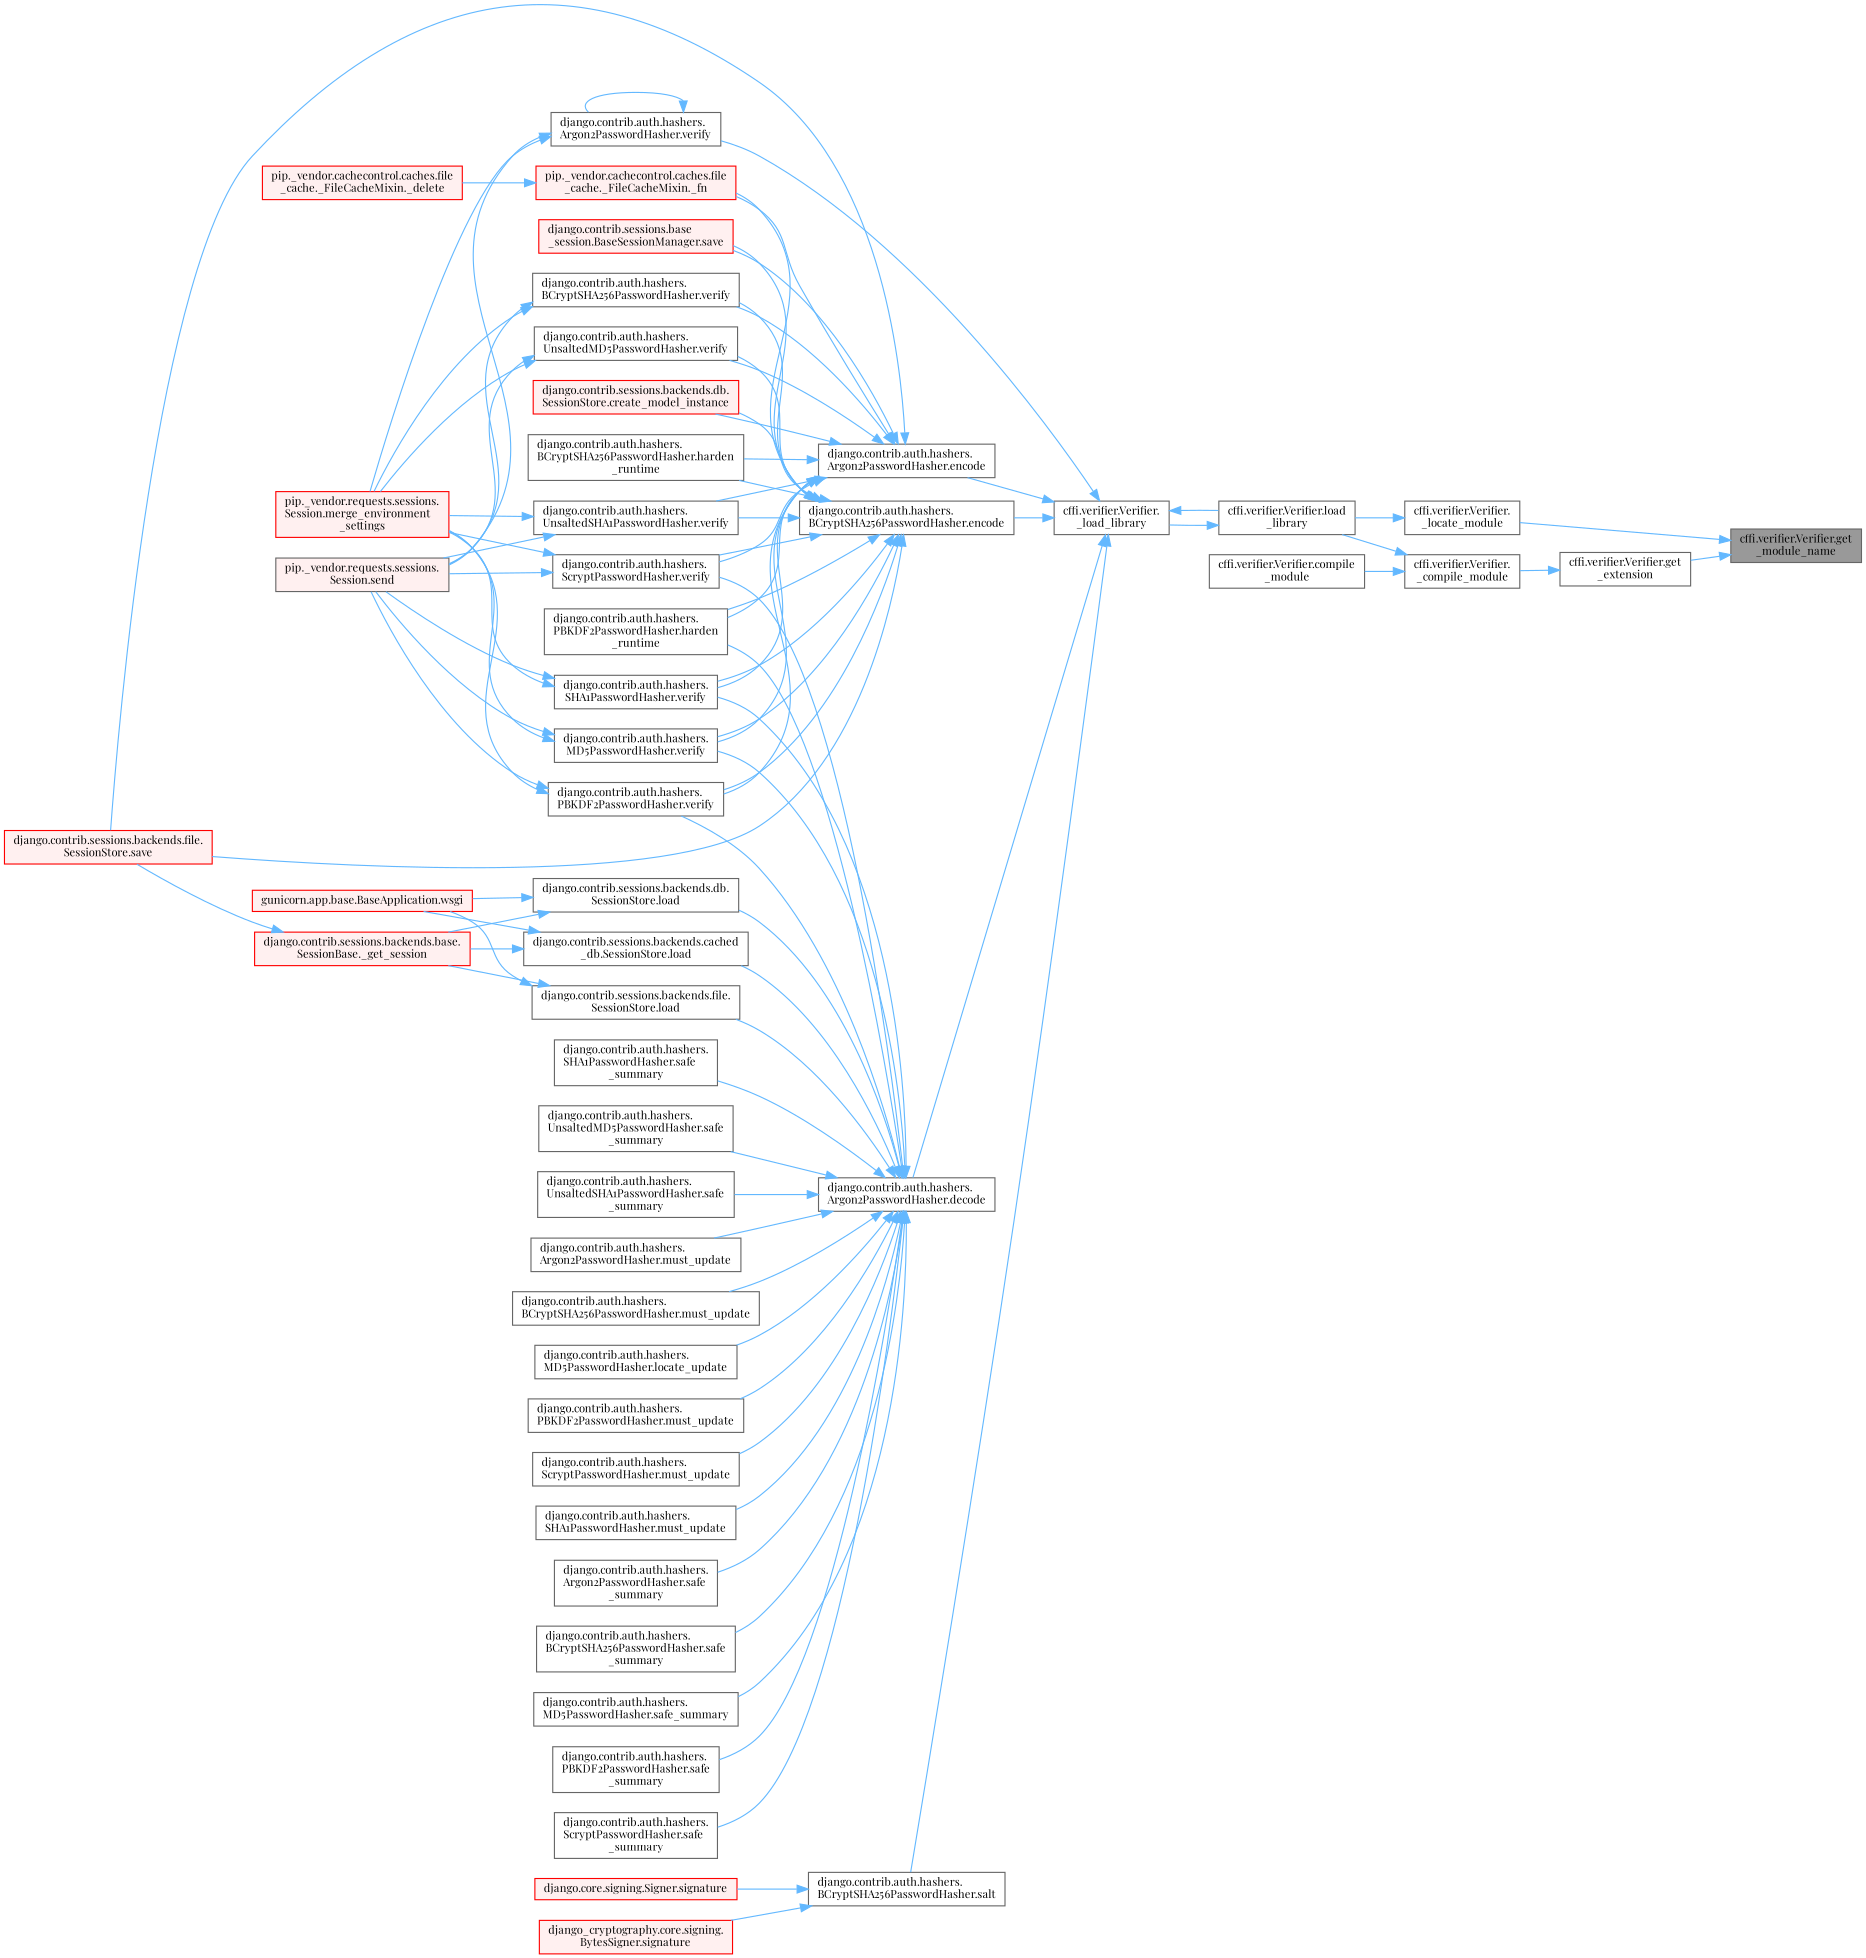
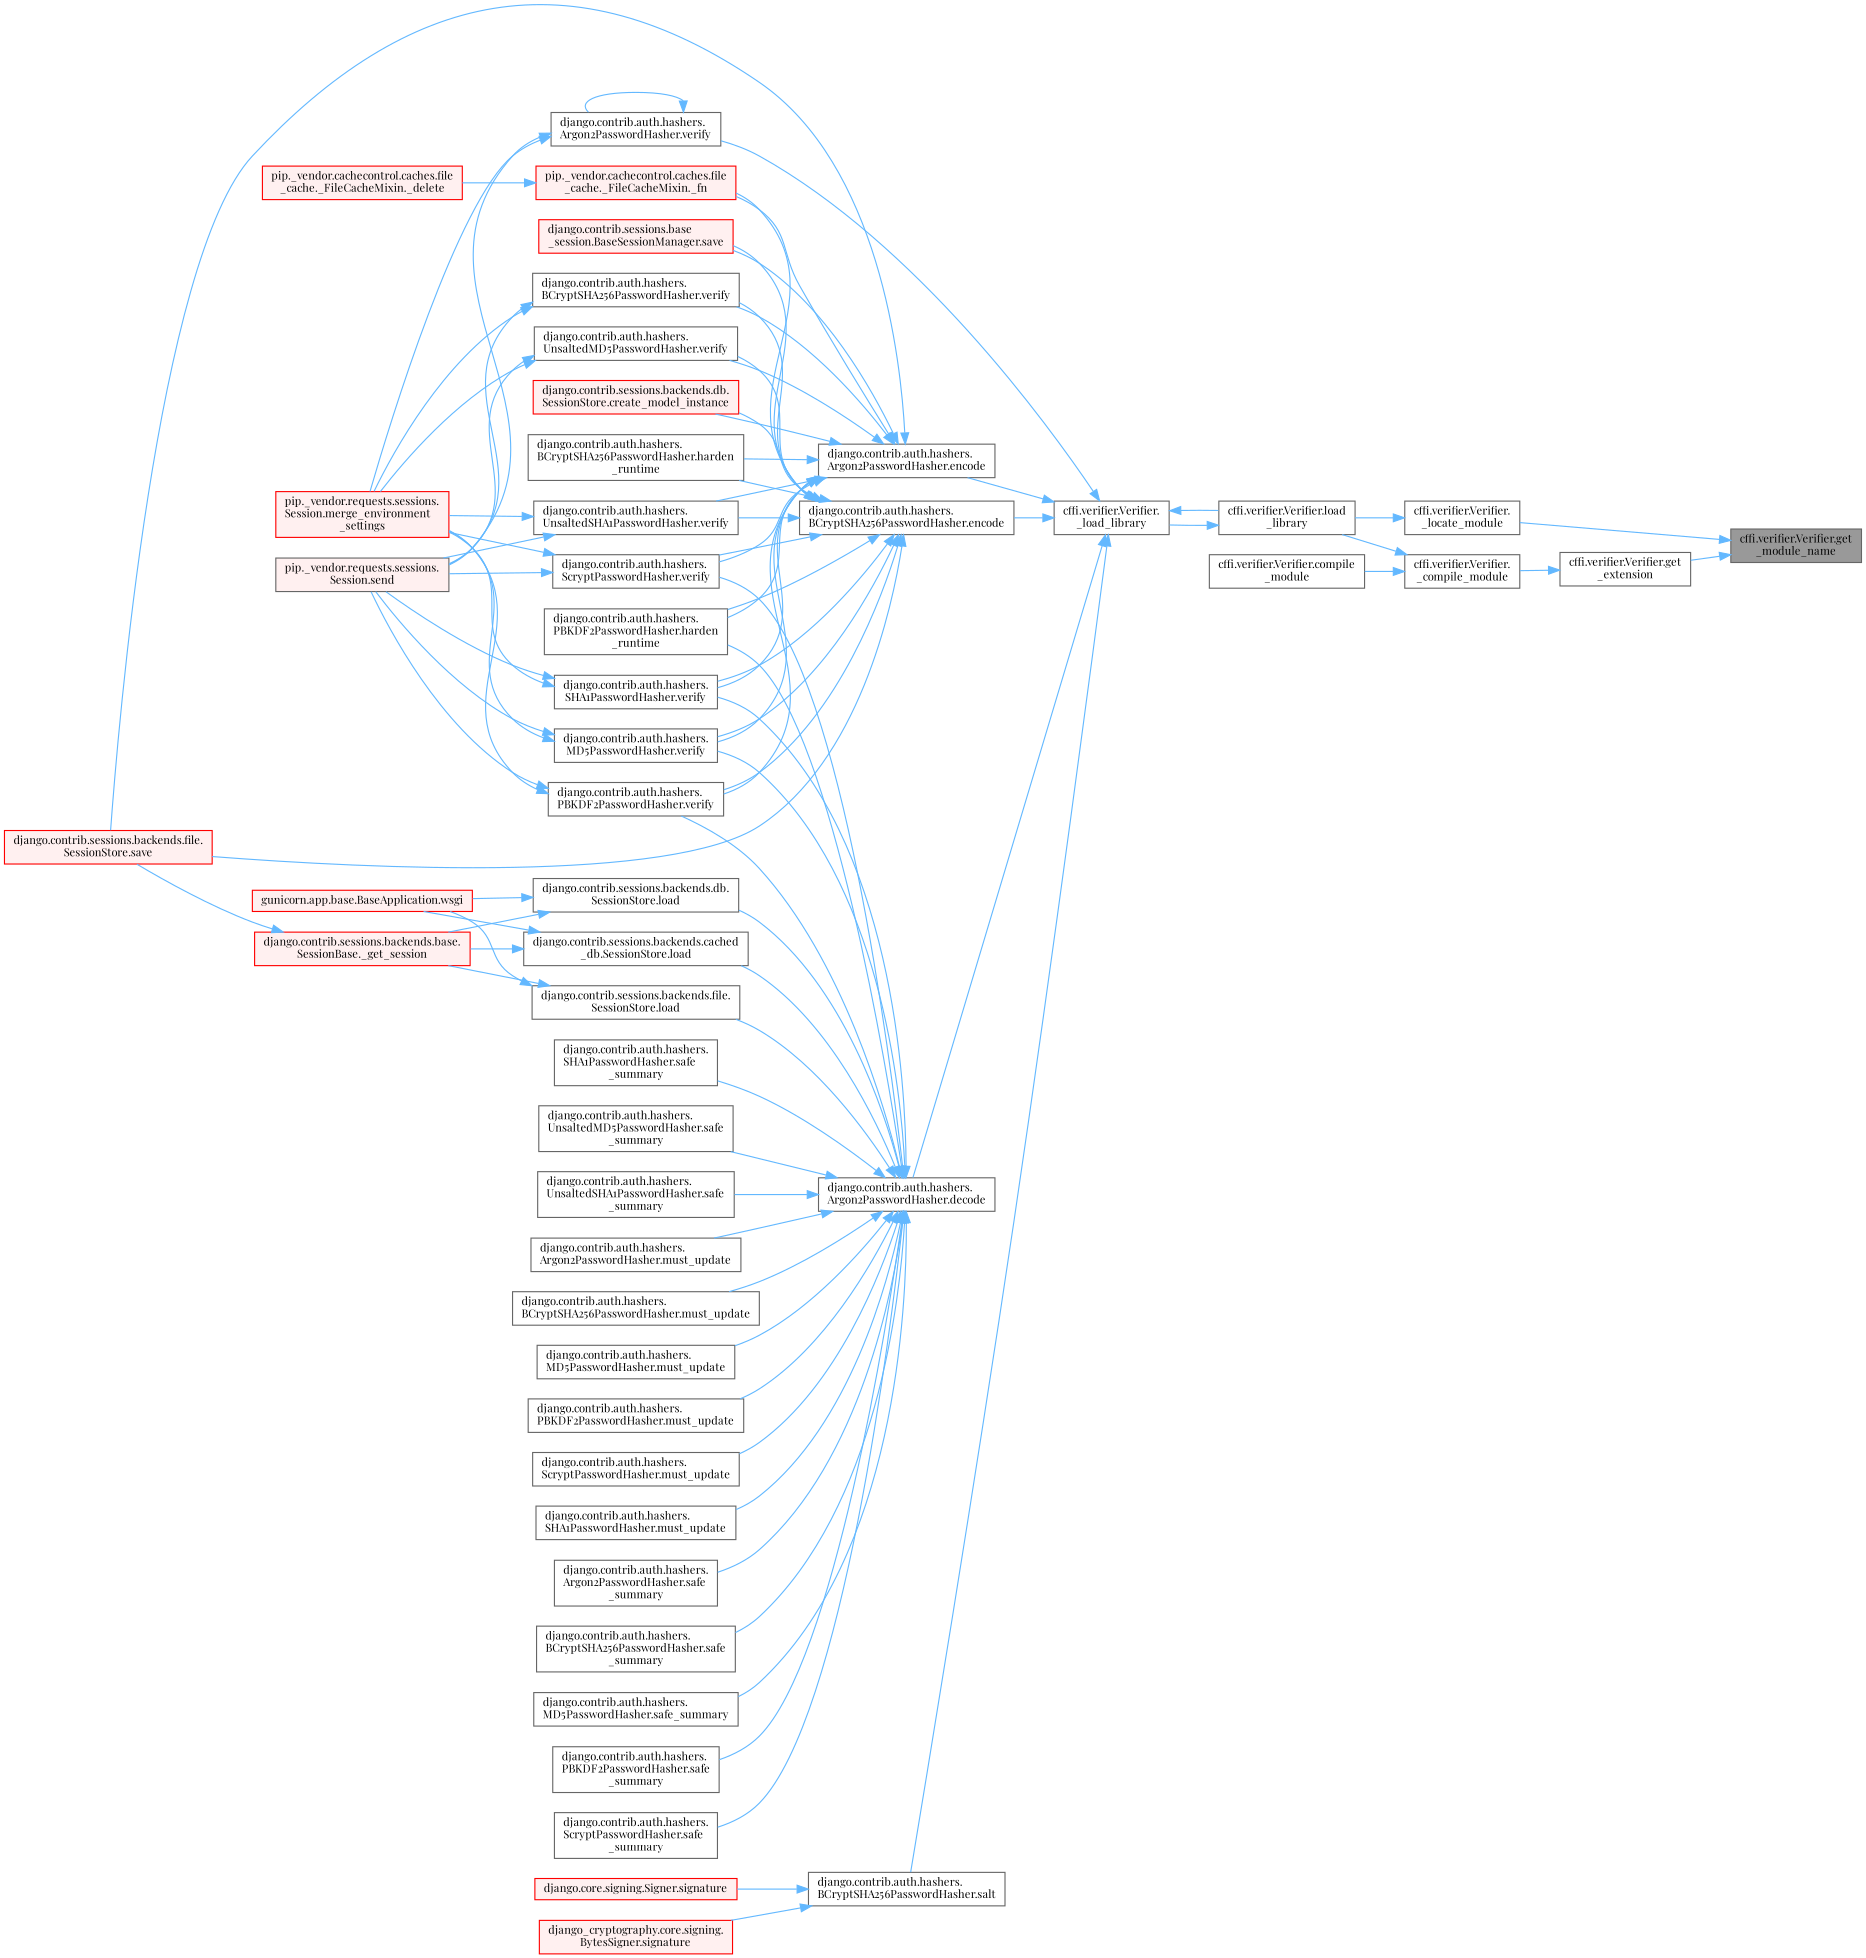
node "django.contrib.auth.hashers. MD5PasswordHasher.locate_update": label "django.contrib.auth.hashers. MD5PasswordHasher.locate_update" -> "django.contrib.auth.hashers. MD5PasswordHasher.must_update"
